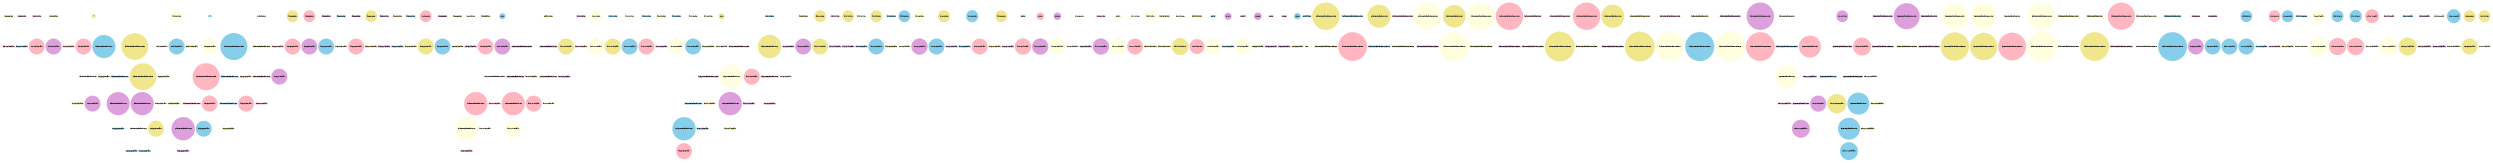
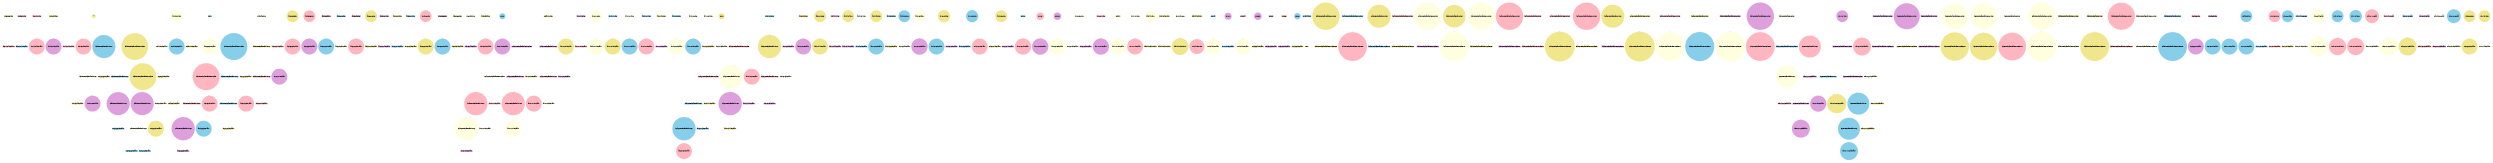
node "ashr0_0": label "ashr0_0" -> "const0_0"
